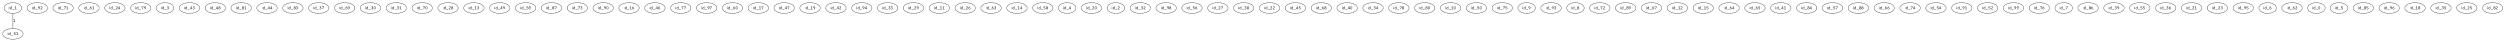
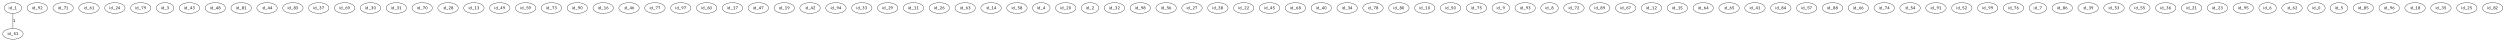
node "id_87": removed
node "id_53": added
